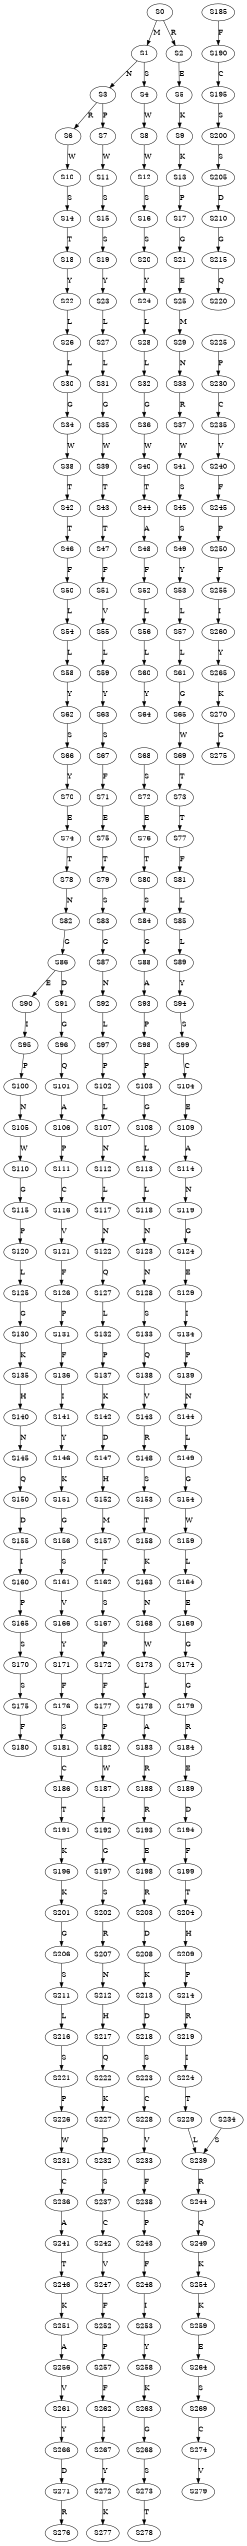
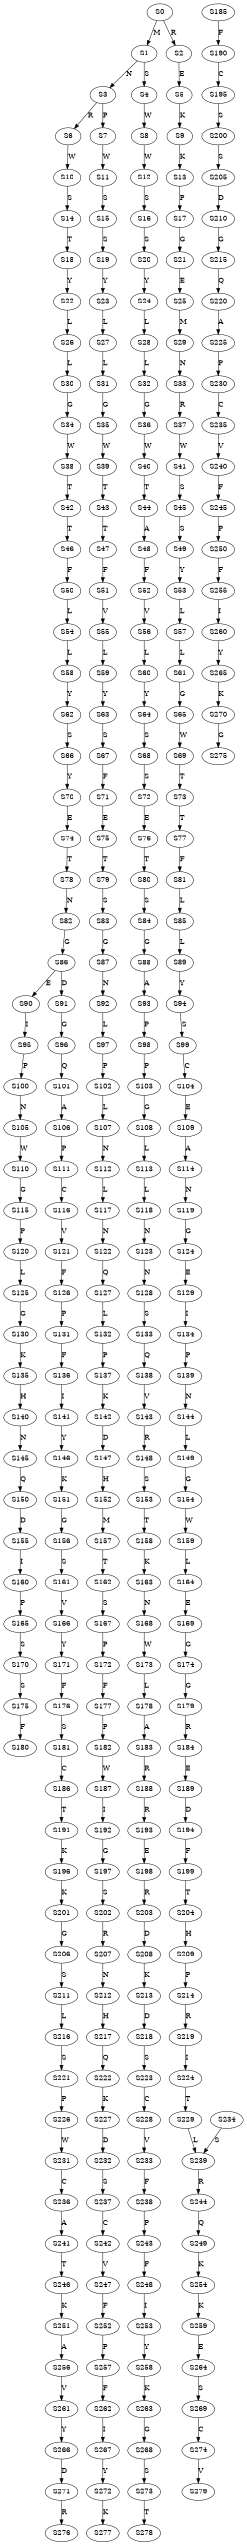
edge "S220" -> "S225": added, label "A"
edge "S52" -> "S56": label "L" -> "V"
edge "S64" -> "S68": added, label "S"
